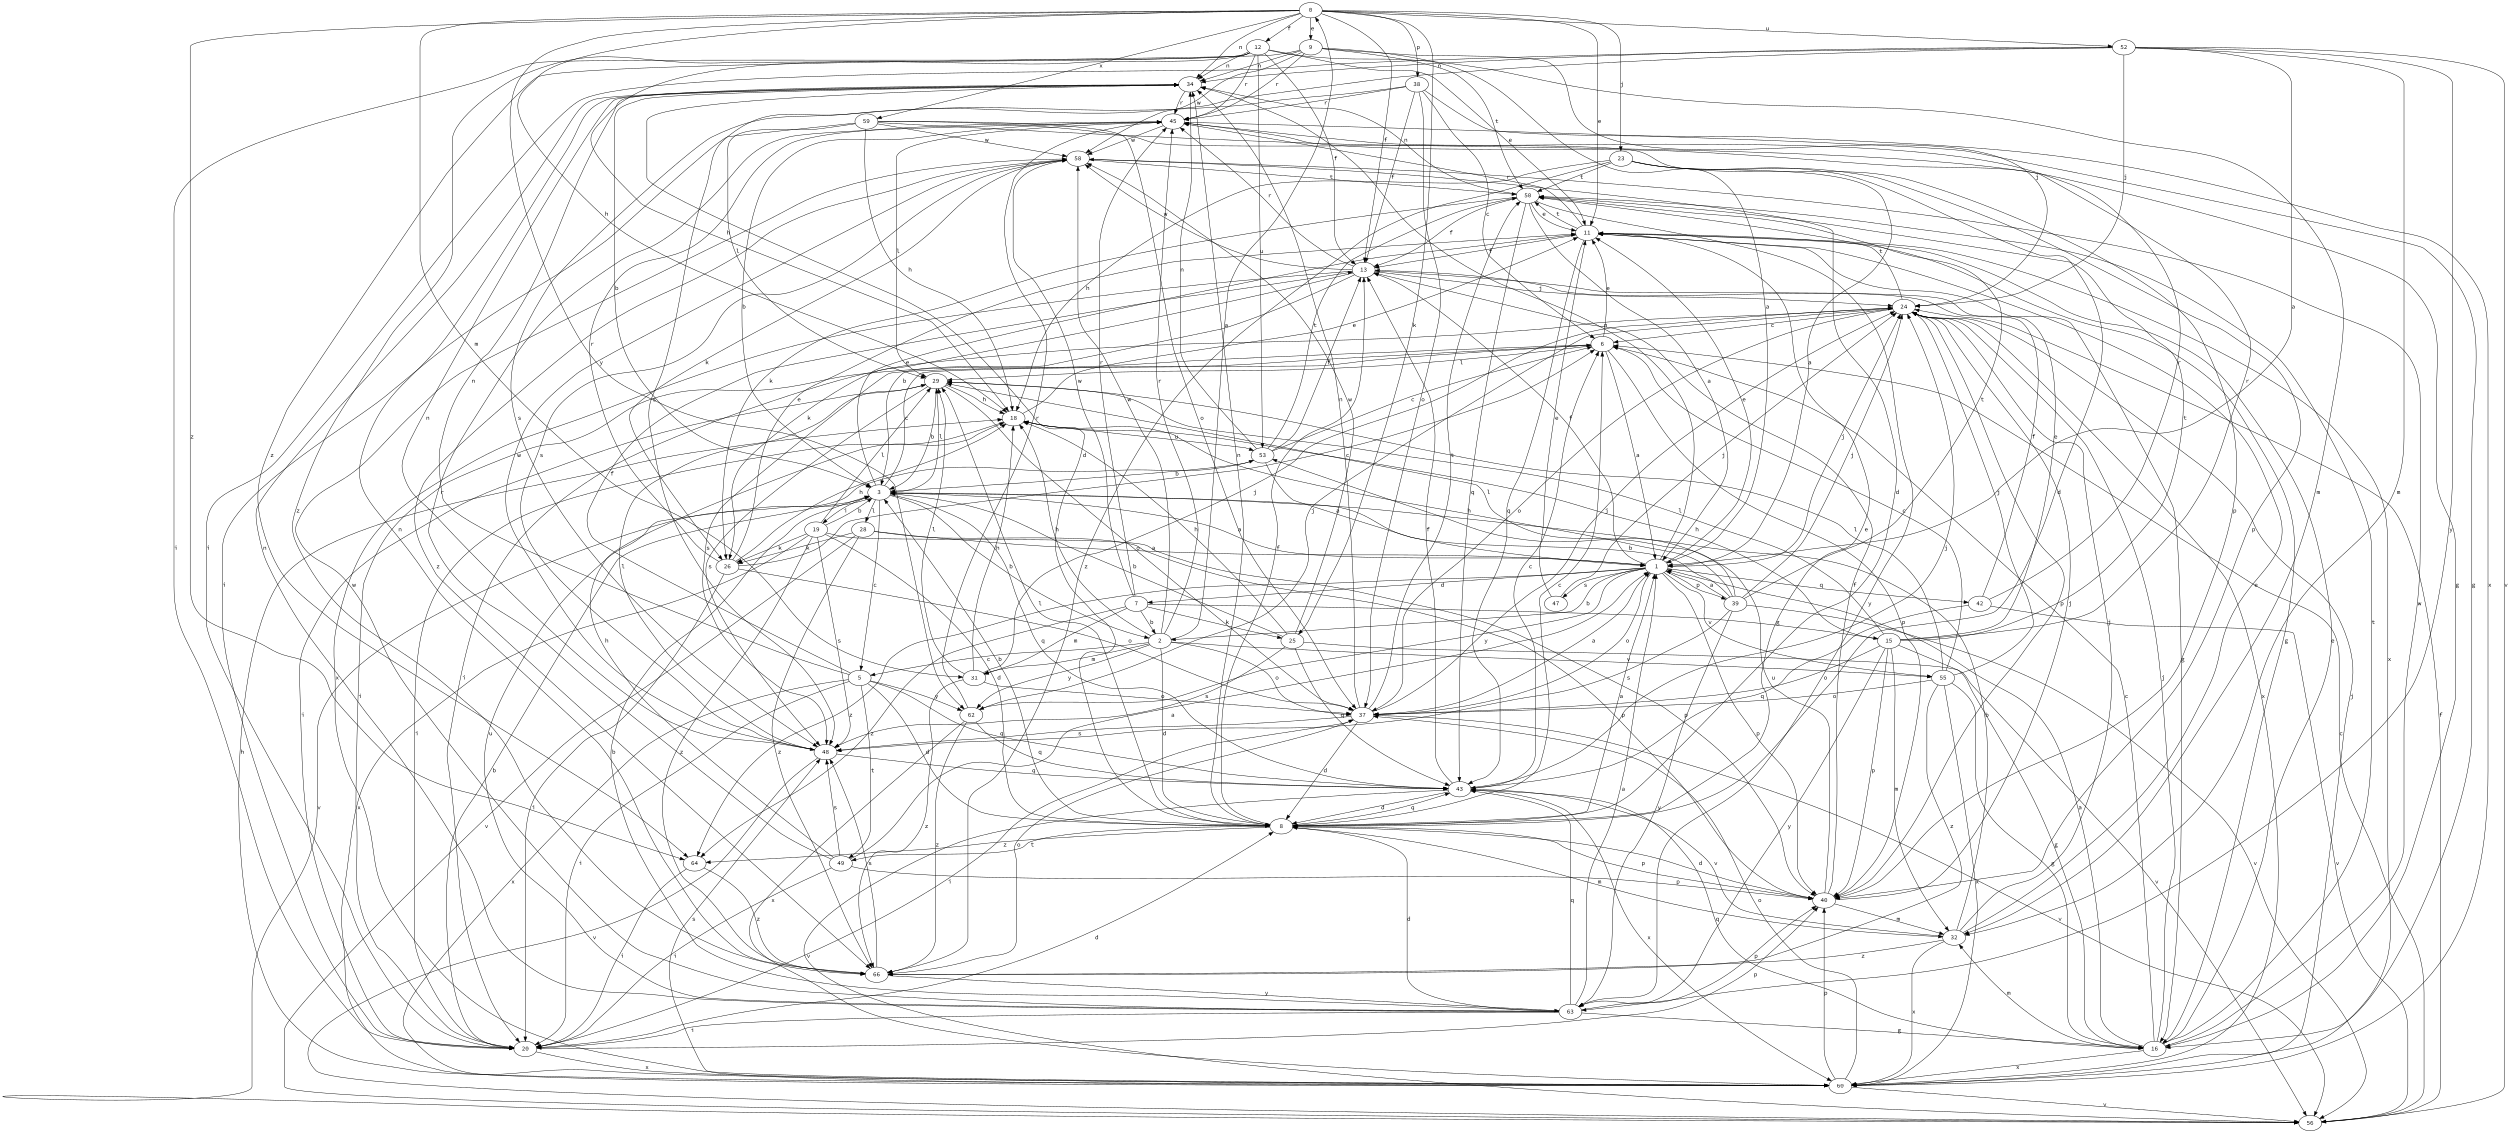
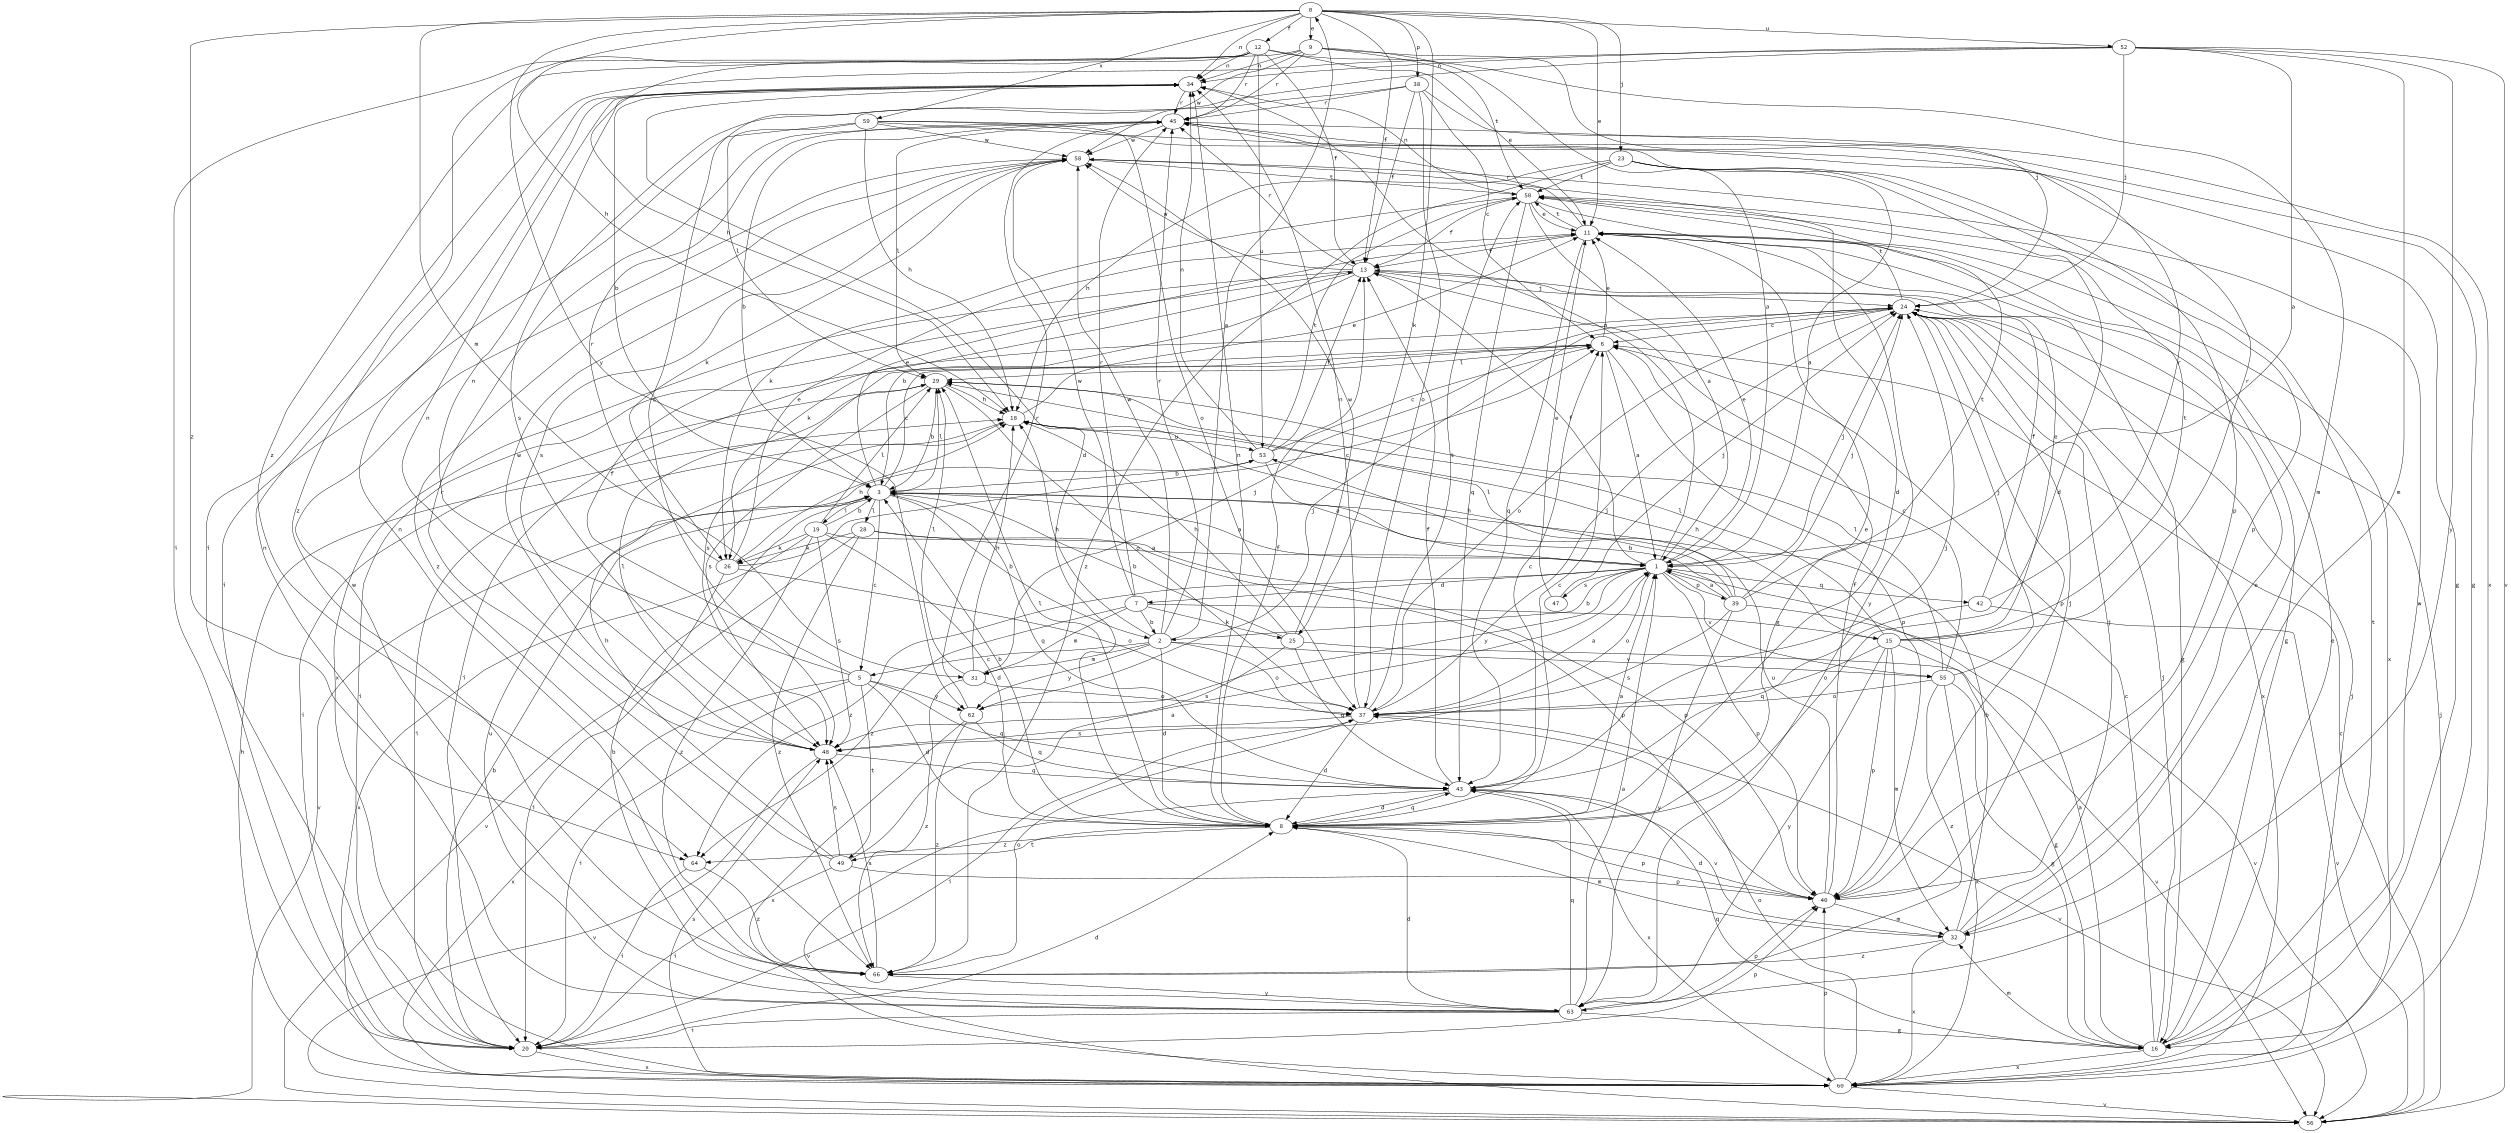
edge "56" -> "24": label "f" -> "j"
